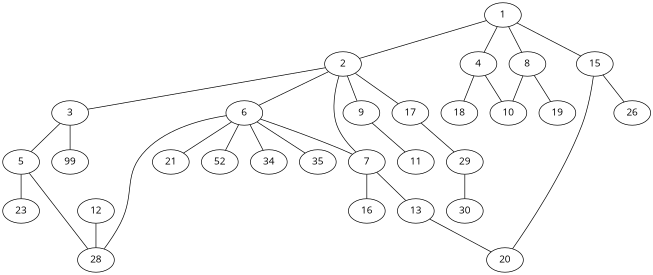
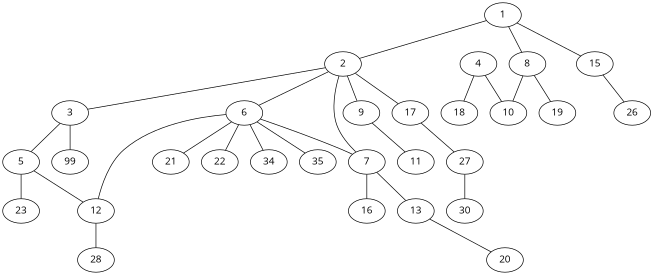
edge "1" -- "4": removed
edge "6" -- "28": now "6" -- "12"
node "52": label "52" -> "22"
node "29": label "29" -> "27"
edge "15" -- "20": removed
edge "5" -- "28": now "5" -- "12"
